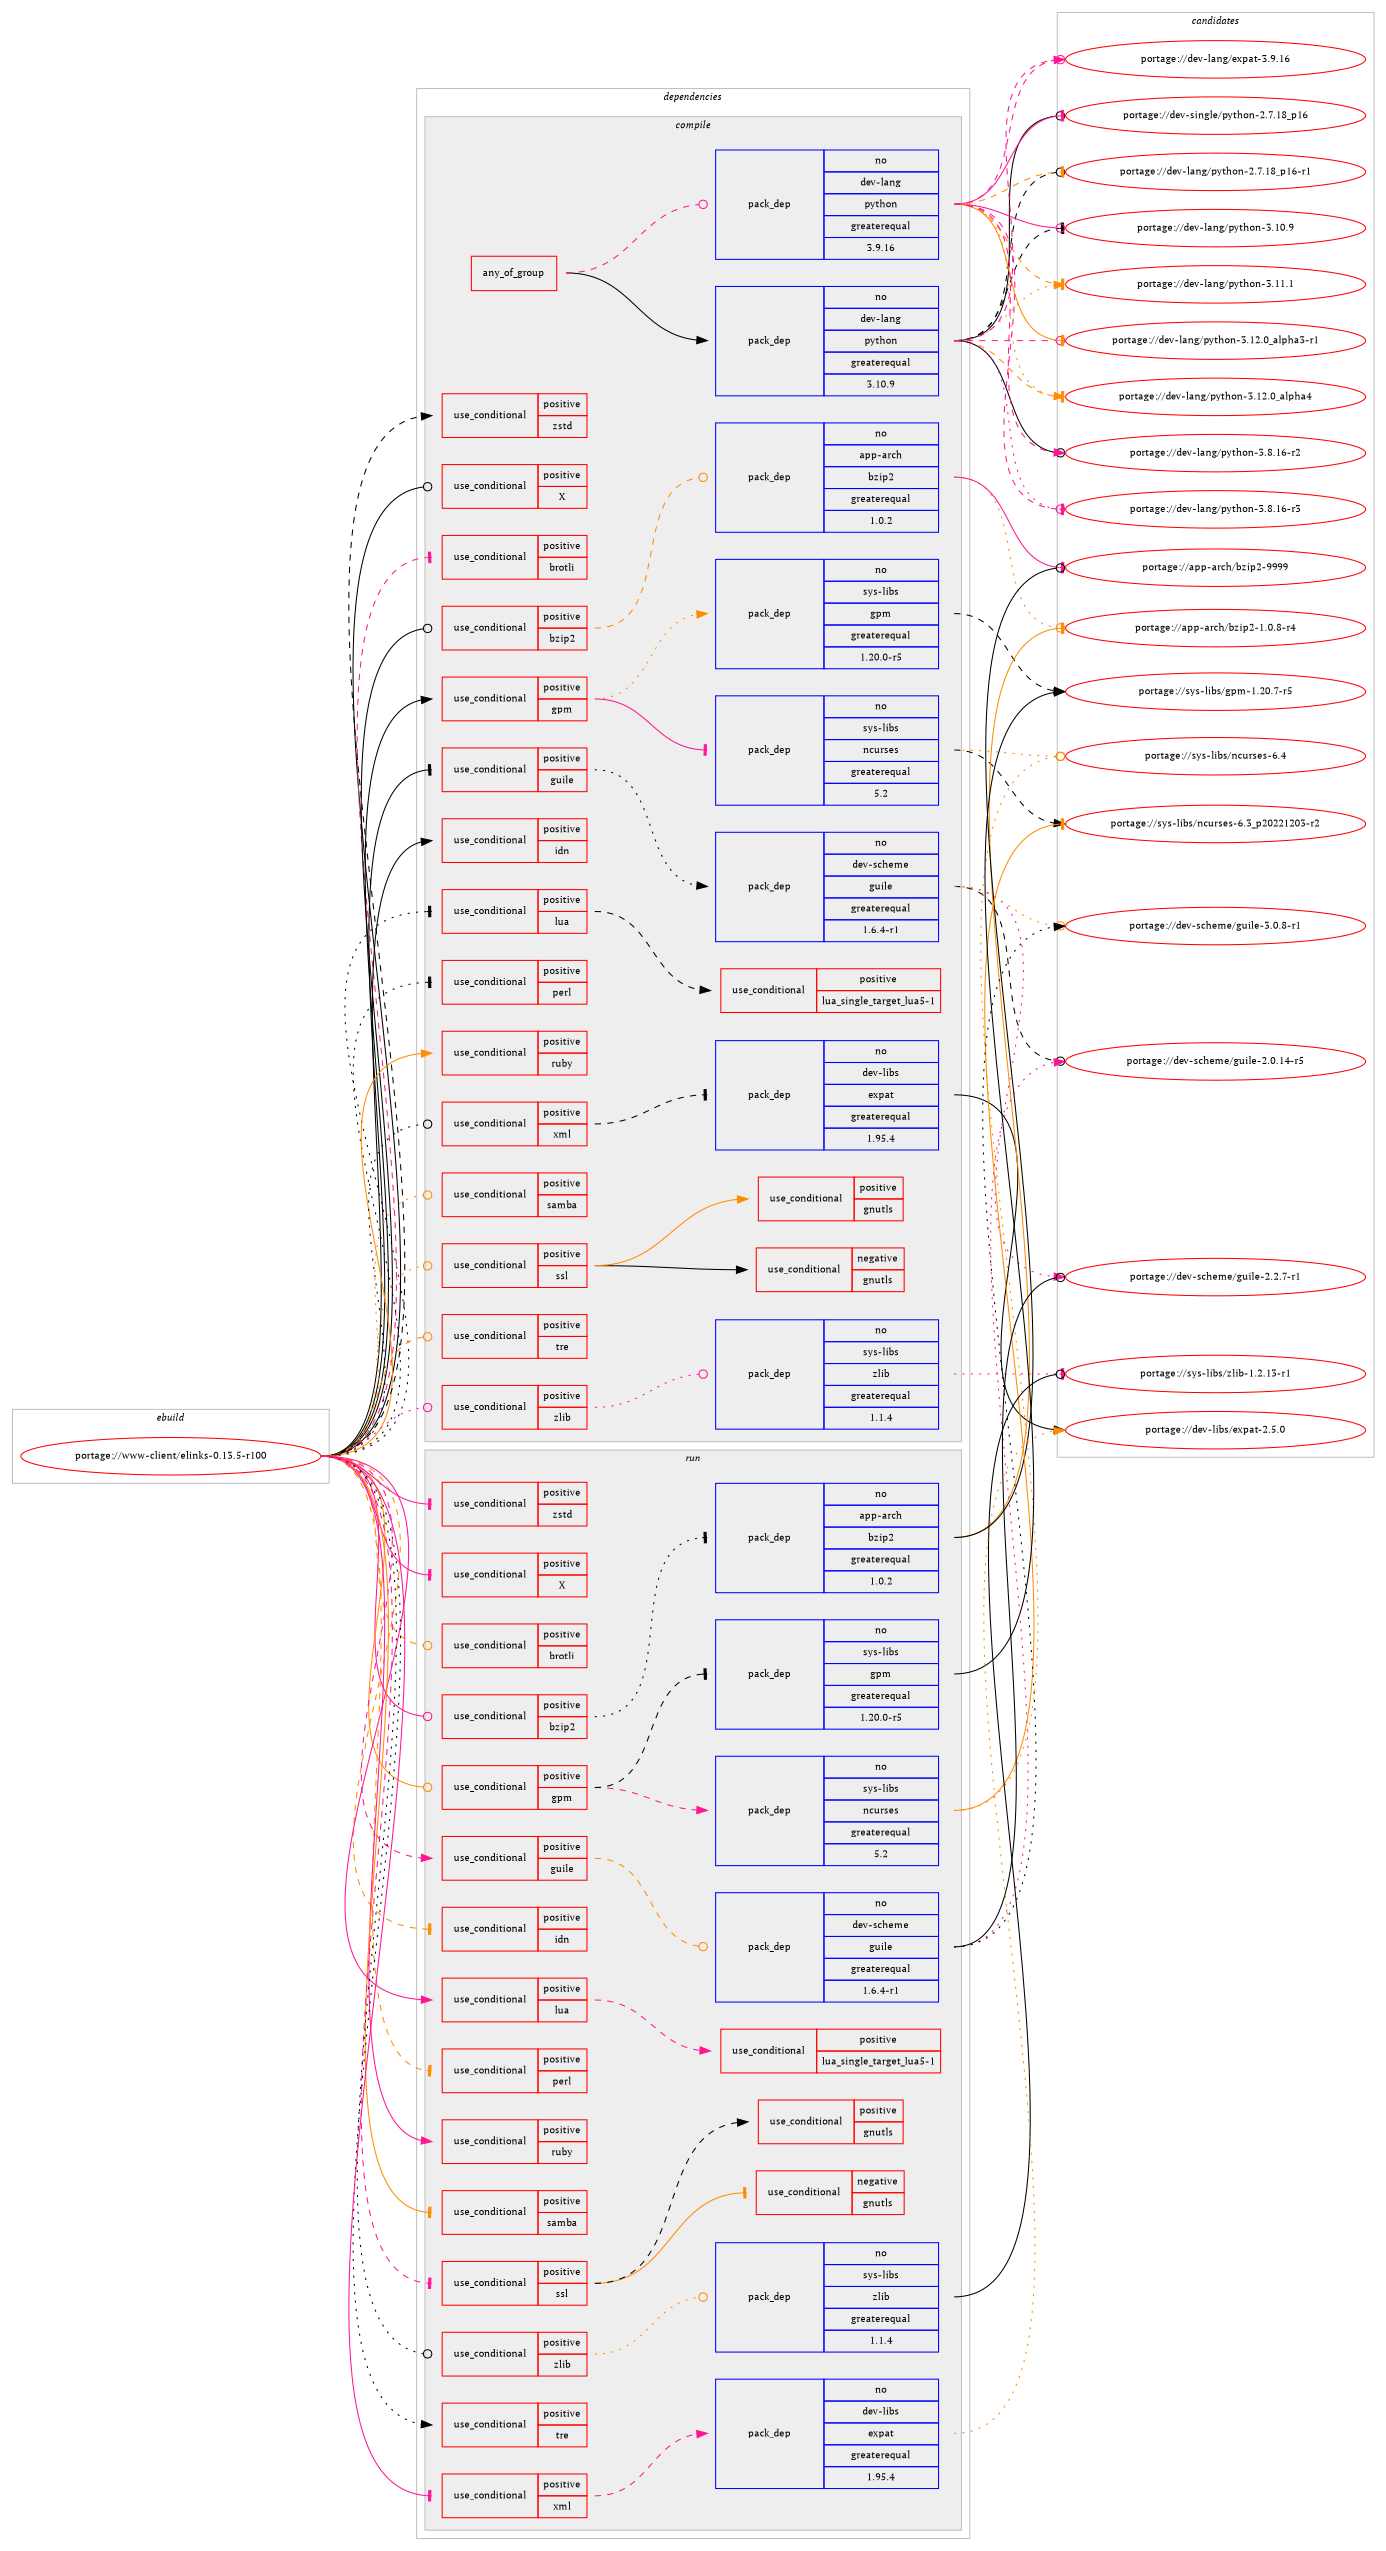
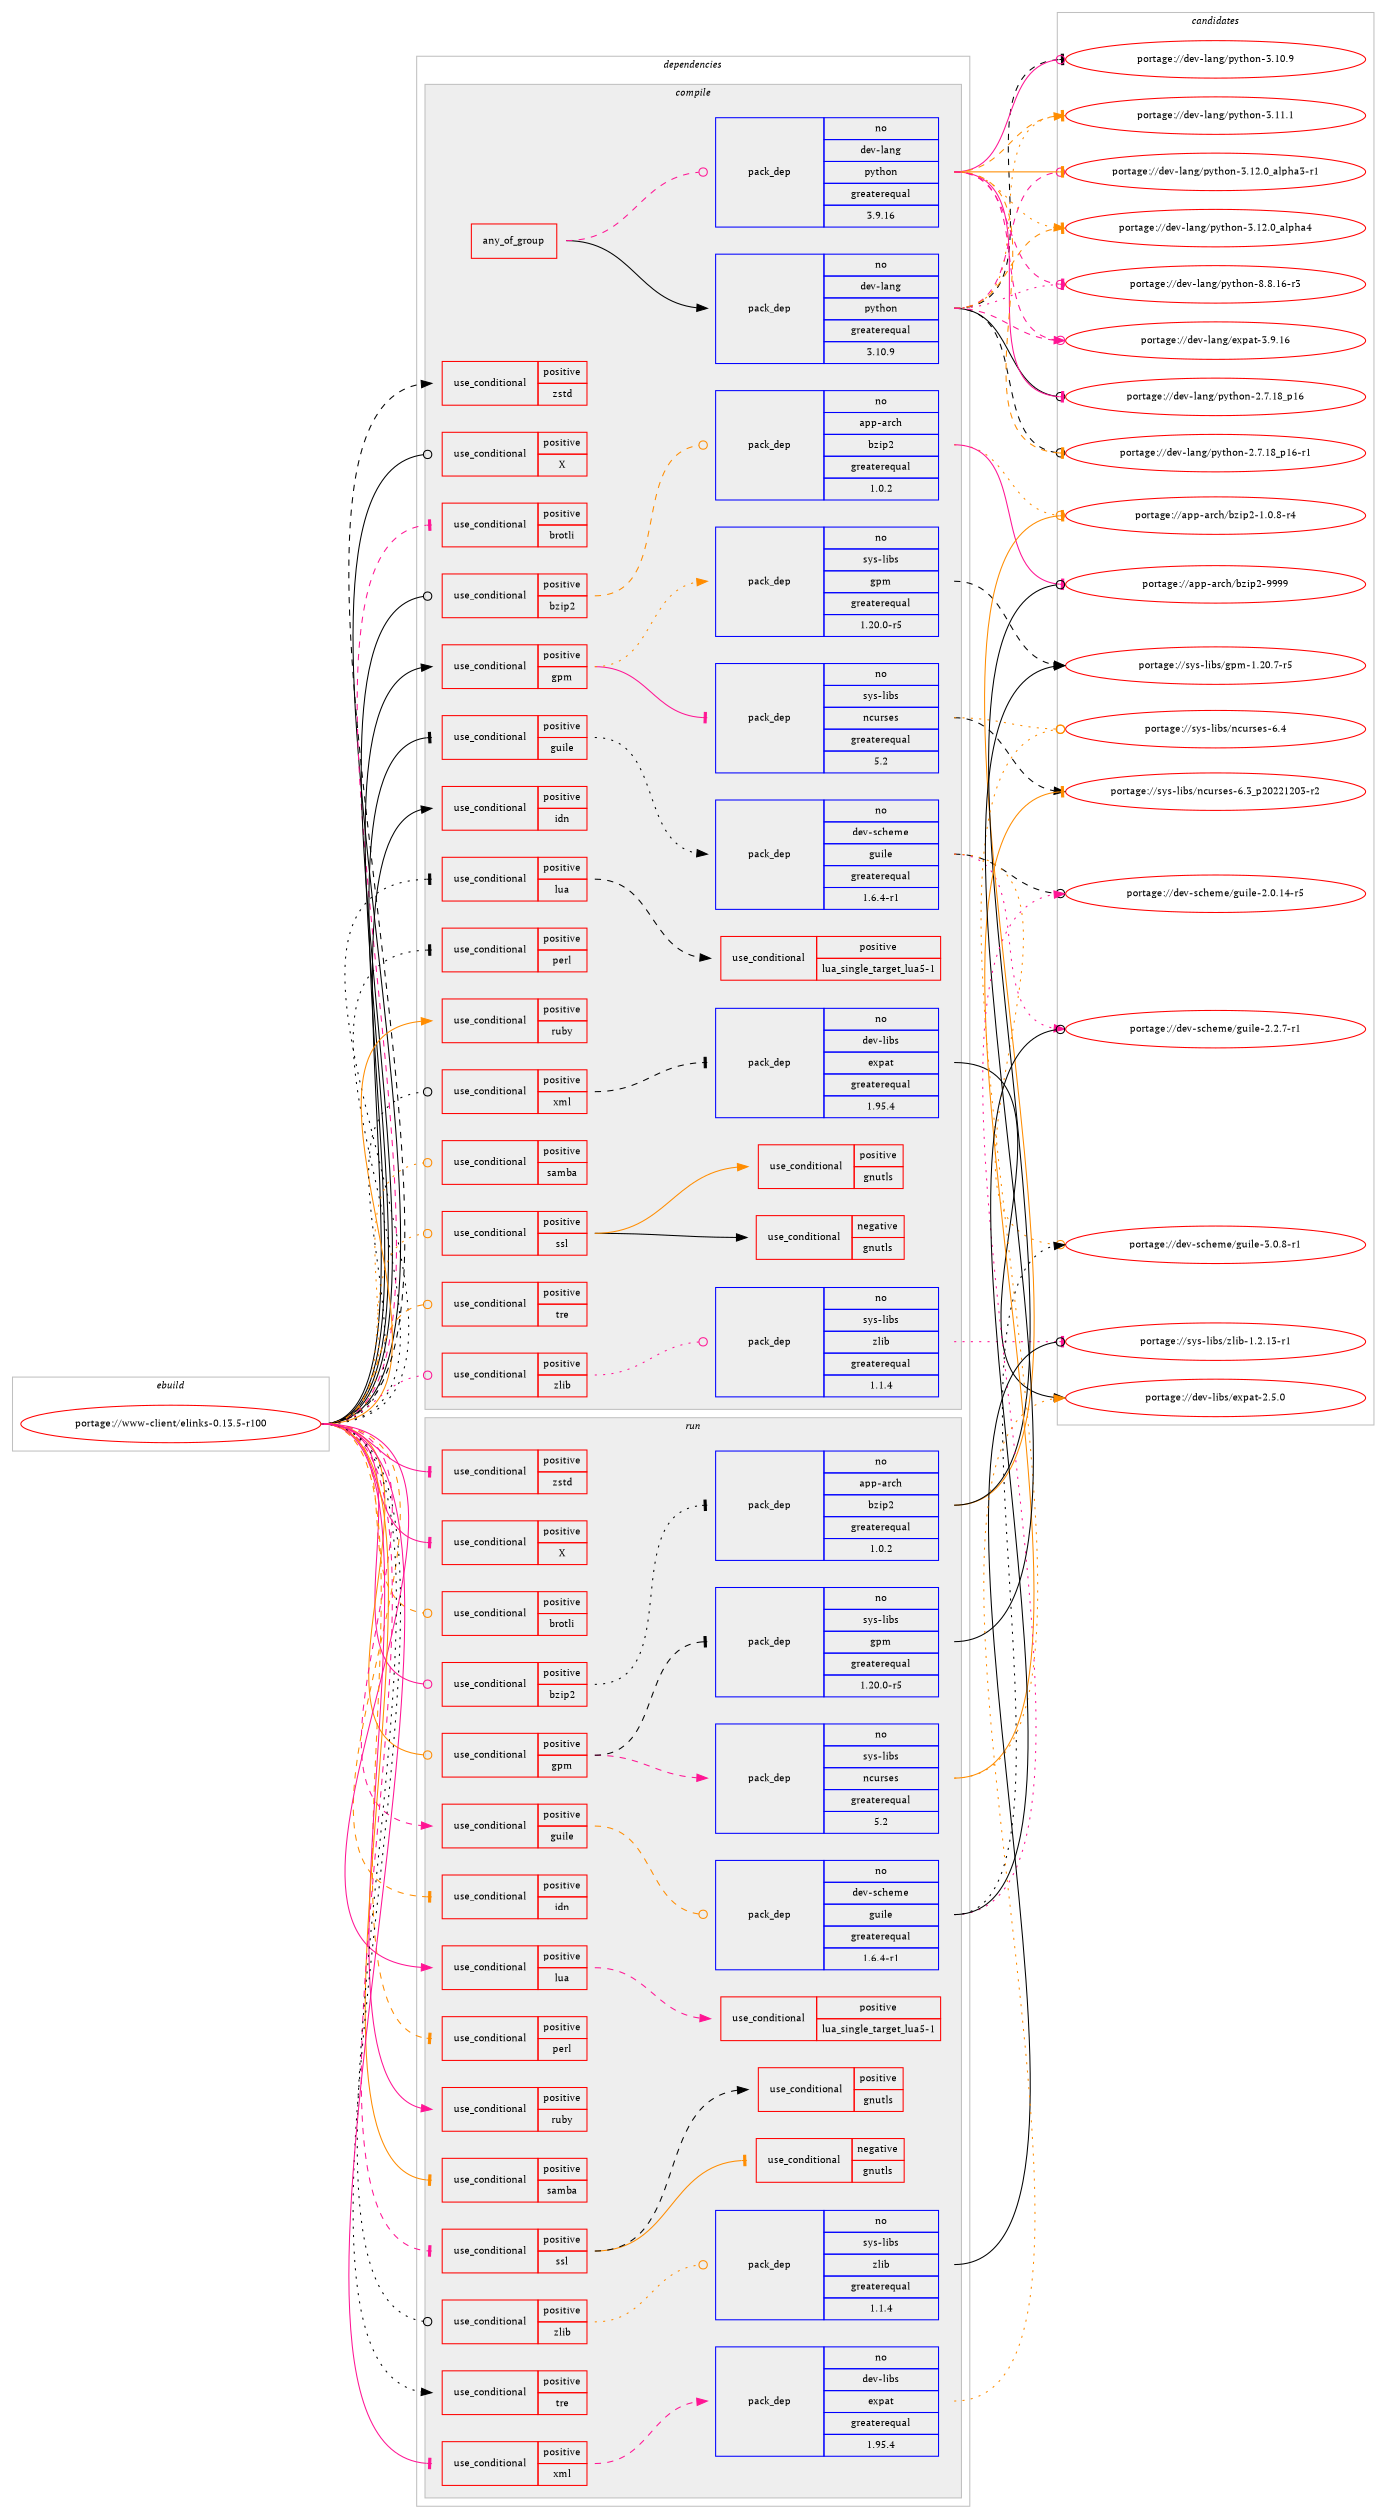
node "portage://dev-single/python-2.7.18_p16": label "portage://dev-single/python-2.7.18_p16" -> "portage://dev-lang/python-2.7.18_p16"
node "portage://dev-lang/python-3.8.16-r2": removed
node "portage://dev-lang/python-3.8.16-r3": label "portage://dev-lang/python-3.8.16-r3" -> "portage://dev-lang/python-8.8.16-r3"
